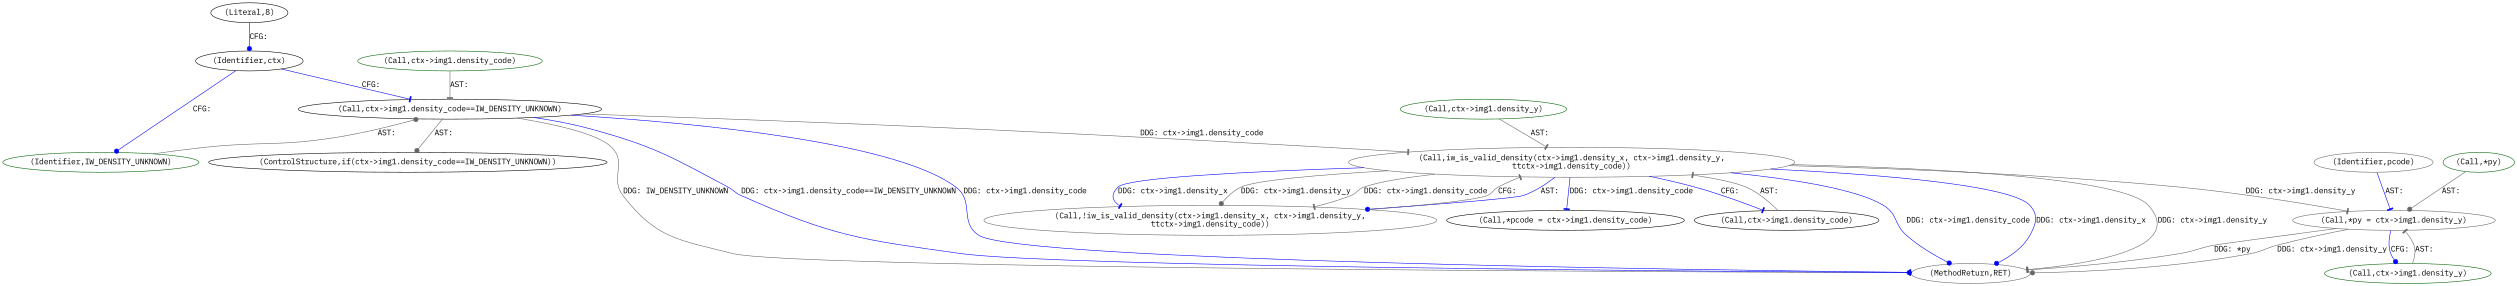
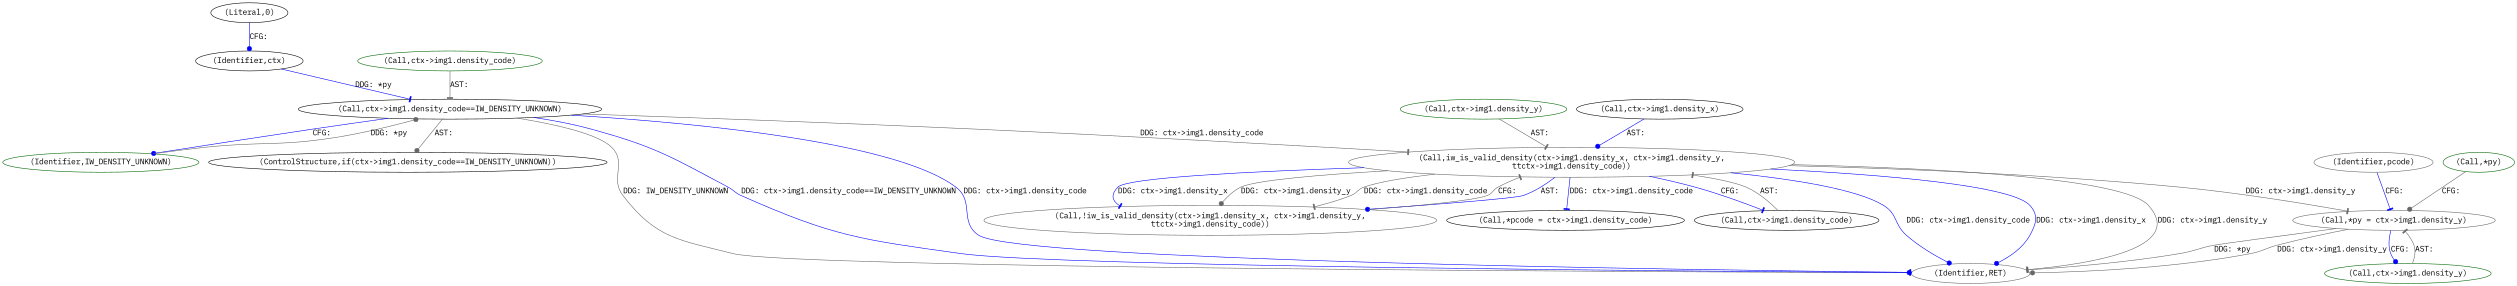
node "(Literal,8)": label "(Literal,8)" -> "(Literal,0)"
edge "(Identifier,ctx)" -> "(Call,ctx->img1.density_code==IW_DENSITY_UNKNOWN)": label "CFG: " -> "DDG: *py"
node "(Call,ctx->img1.density_x)": added
edge "(Identifier,ctx)" -> "(Identifier,IW_DENSITY_UNKNOWN)": now "(Call,ctx->img1.density_code==IW_DENSITY_UNKNOWN)" -> "(Identifier,IW_DENSITY_UNKNOWN)"
edge "(Identifier,IW_DENSITY_UNKNOWN)" -> "(Call,ctx->img1.density_code==IW_DENSITY_UNKNOWN)": label "AST: " -> "DDG: *py"
edge "(Identifier,pcode)" -> "(Call,*py = ctx->img1.density_y)": label "AST: " -> "CFG: "
edge "(Call,*py)" -> "(Call,*py = ctx->img1.density_y)": label "AST: " -> "CFG: "
node "(MethodReturn,RET)": label "(MethodReturn,RET)" -> "(Identifier,RET)"
